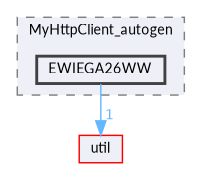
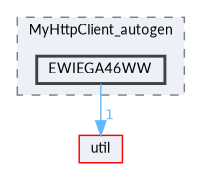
node "EWIEGA26WW": label "EWIEGA26WW" -> "EWIEGA46WW"
